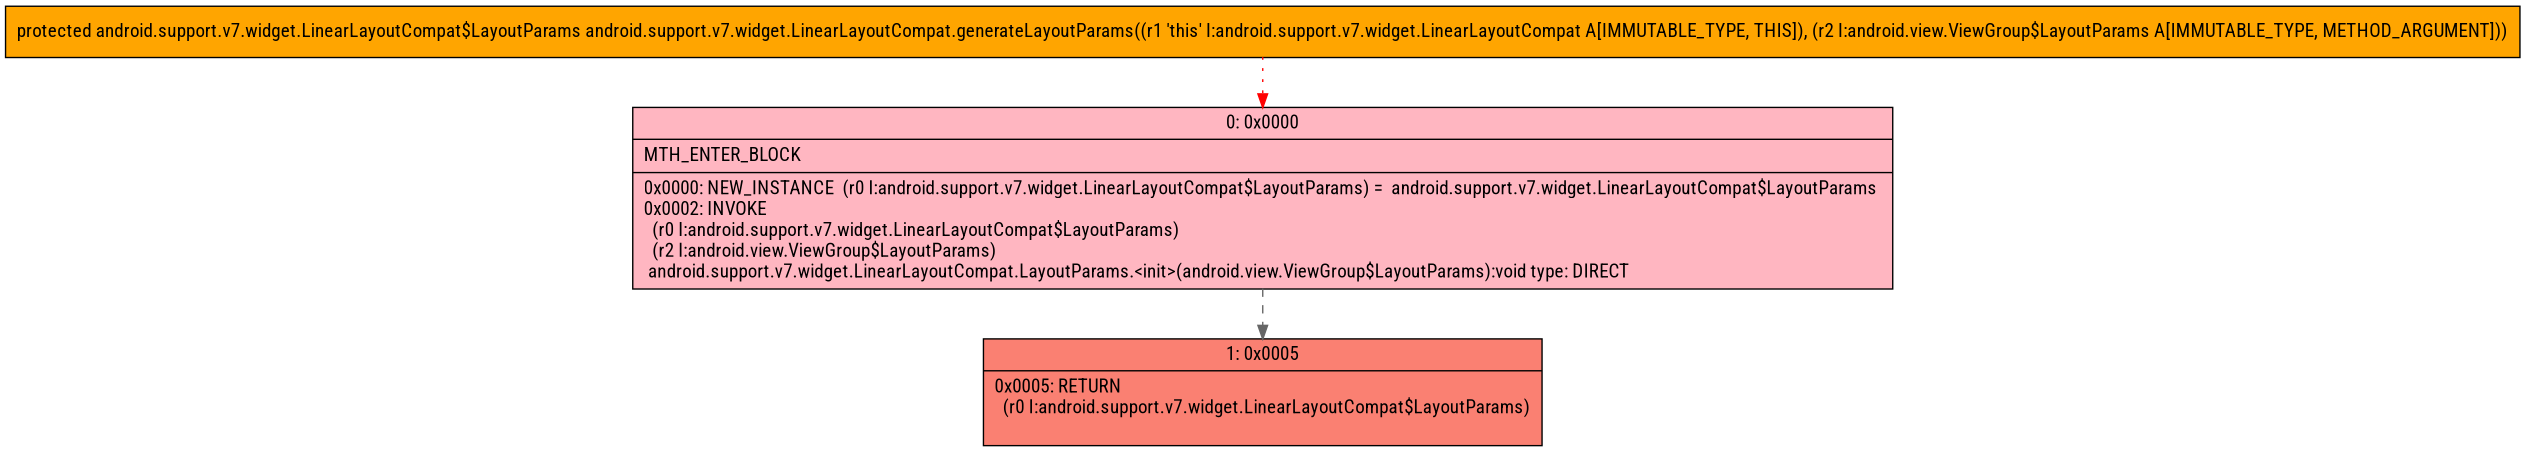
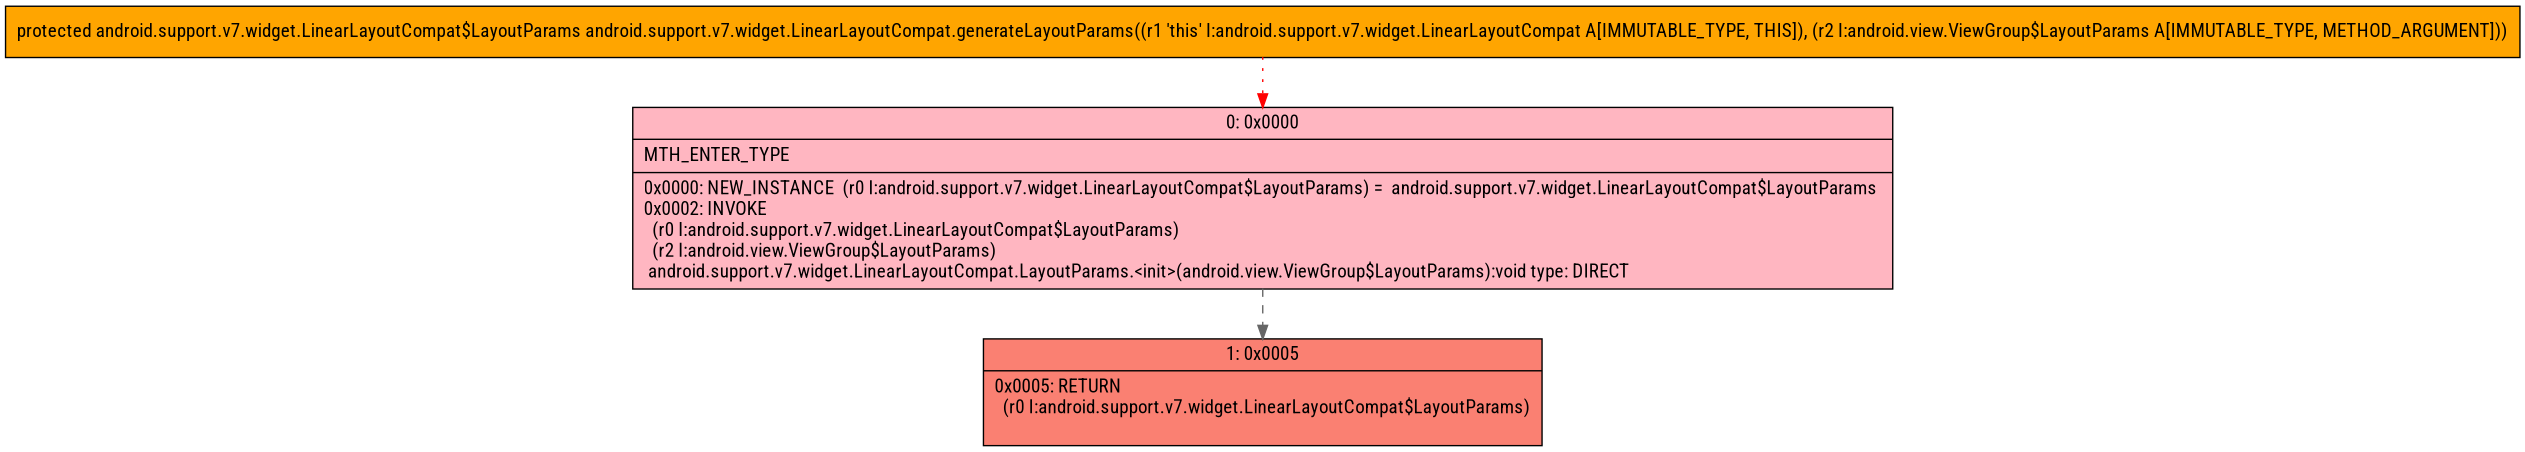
node "0: 0x0000": text "MTH_ENTER_BLOCK" -> "MTH_ENTER_TYPE"
